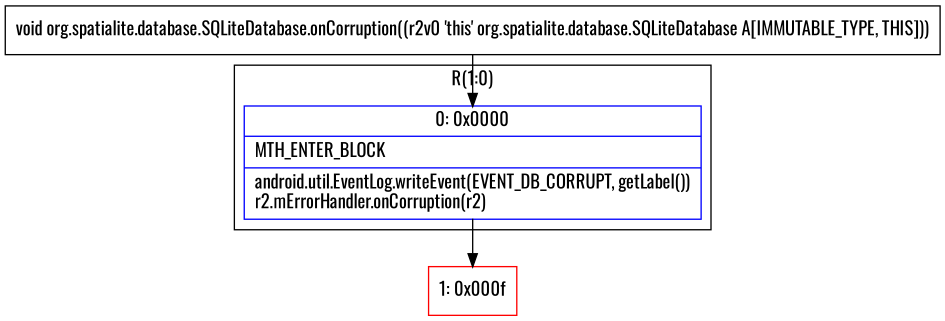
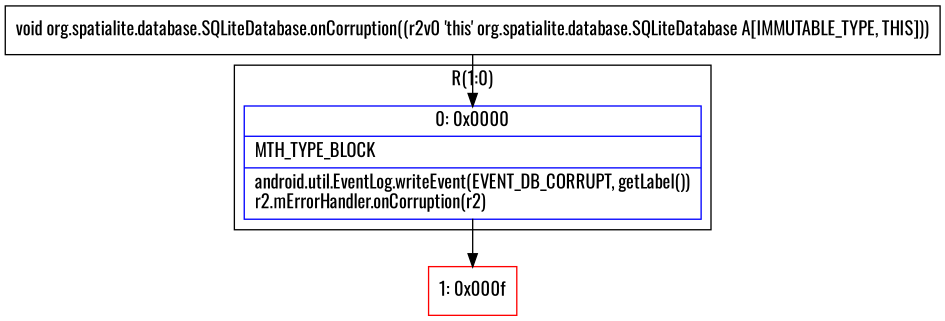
node "0: 0x0000": text "MTH_ENTER_BLOCK" -> "MTH_TYPE_BLOCK"
